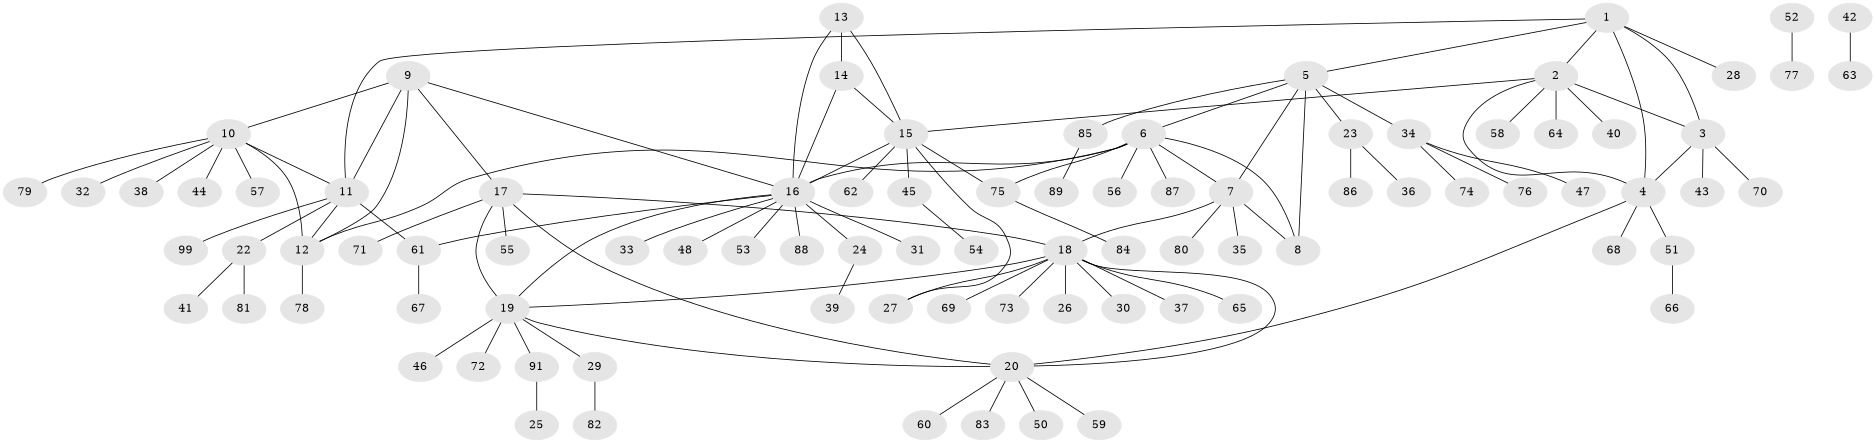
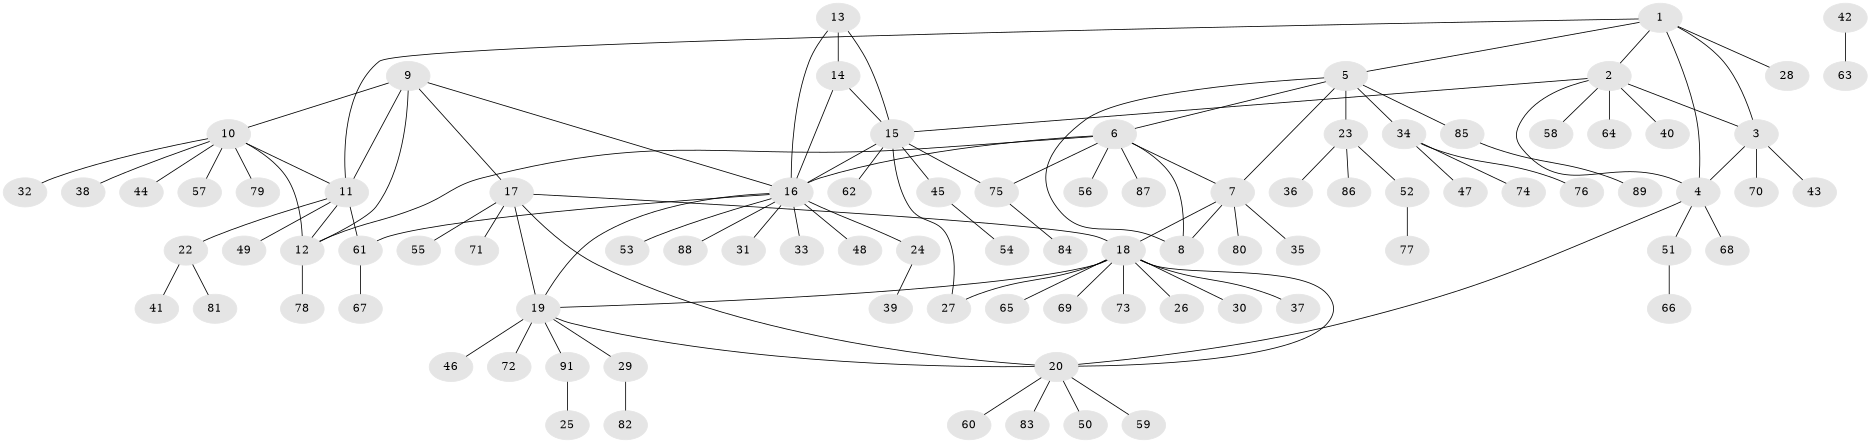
edge "23" -- "52": added
node "99": label "99" -> "49"
